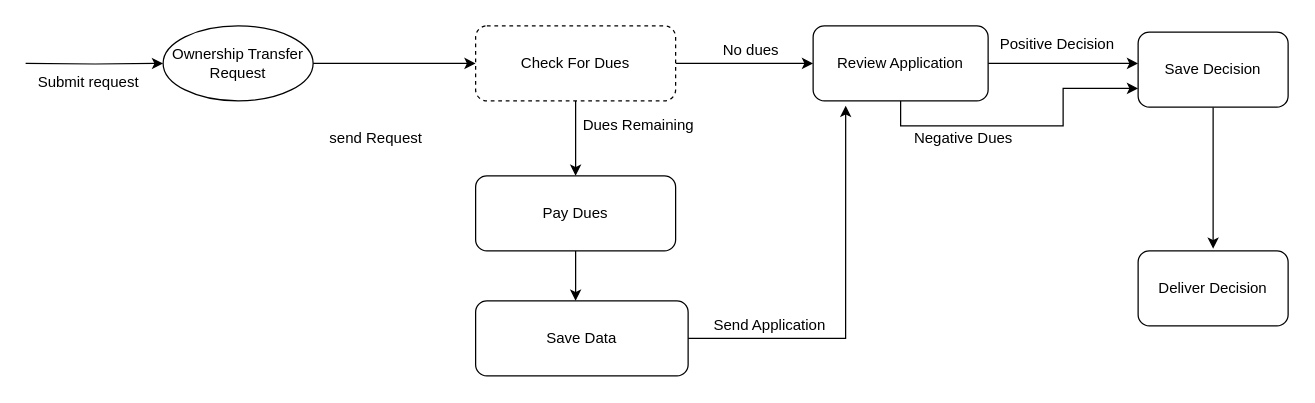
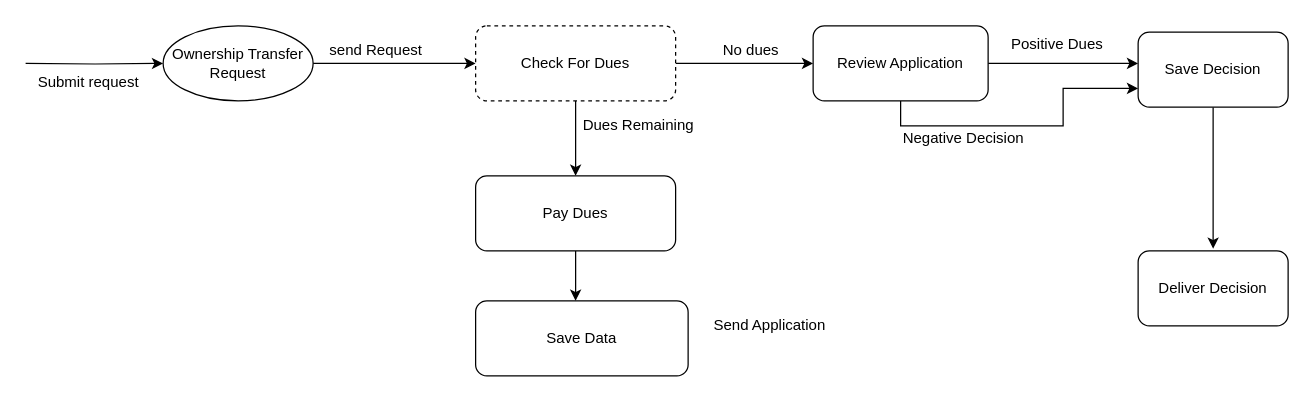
node "Positive Decision": label "Positive Decision" -> "Positive Dues"
node "send Request": moved (376, 138) -> (376, 51)
node "Negative Dues": label "Negative Dues" -> "Negative Decision"
edge "Save Data" -> "Review Application": removed
